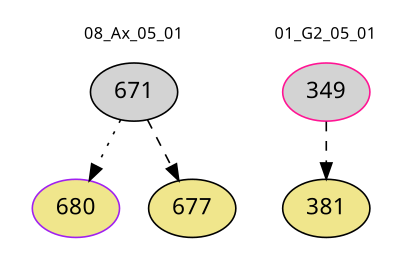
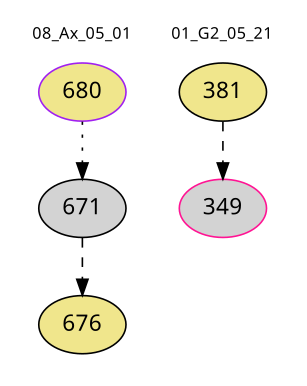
cluster "01_G2_05_01": label "01_G2_05_01" -> "01_G2_05_21"
edge "349" -> "381": reversed
edge "671" -> "680": reversed
node "677": label "677" -> "676"
